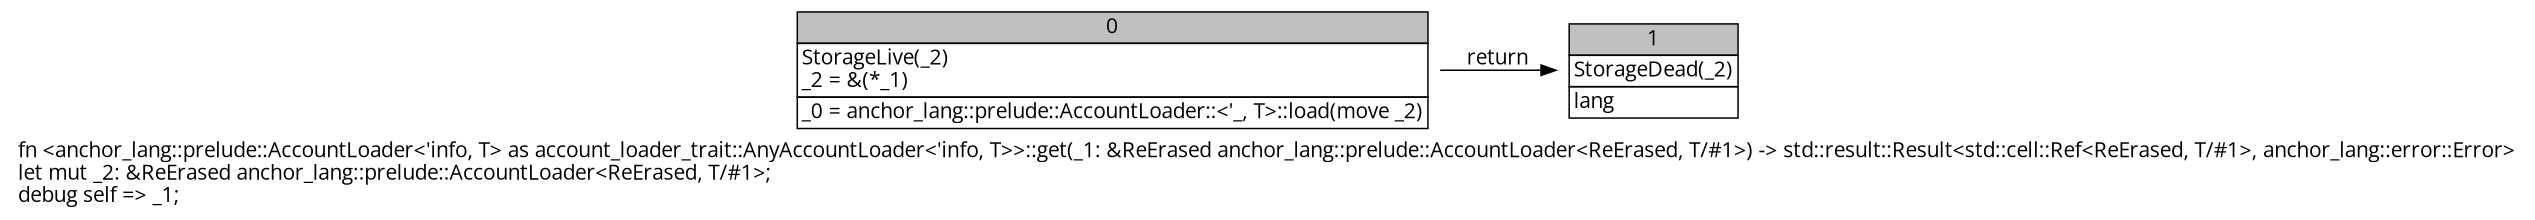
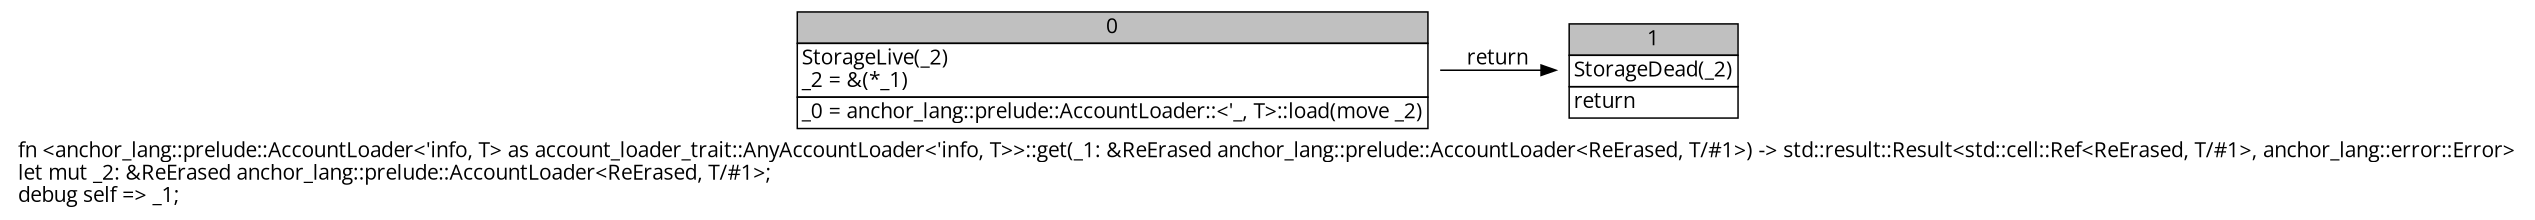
node "1": text "lang" -> "return"
